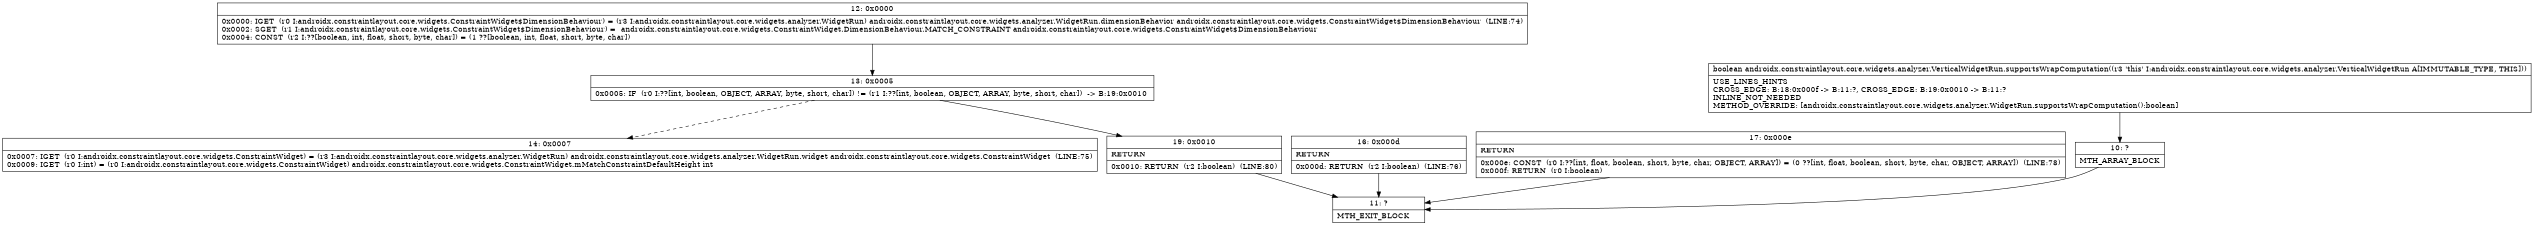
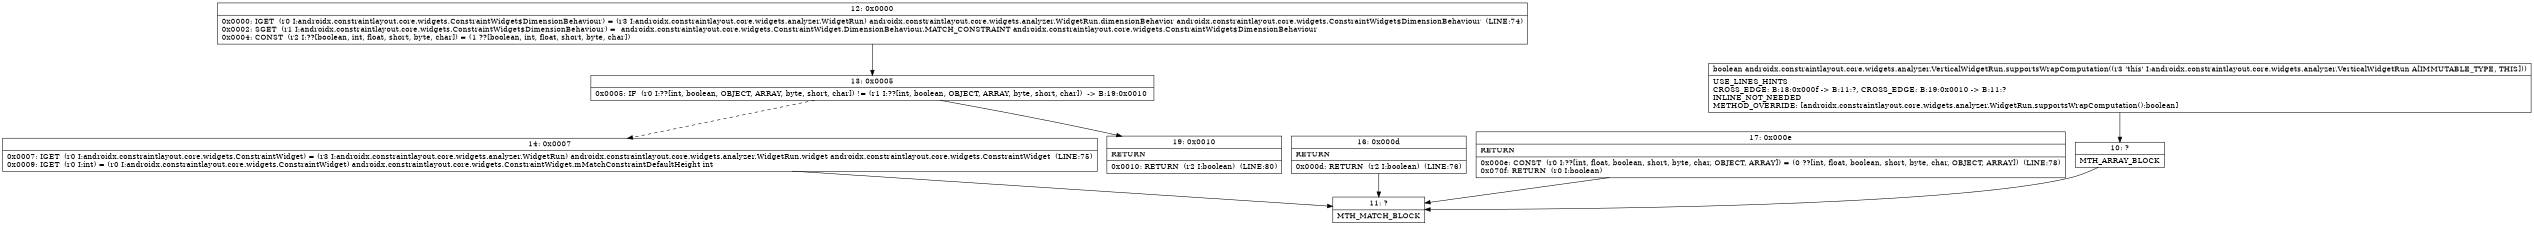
node "17: 0x000e": text "0x000f: RETURN  (r0 I:boolean)" -> "0x070f: RETURN  (r0 I:boolean)"
edge "19: 0x0010" -> "11: ?": now "14: 0x0007" -> "11: ?"
node "11: ?": text "MTH_EXIT_BLOCK" -> "MTH_MATCH_BLOCK"
